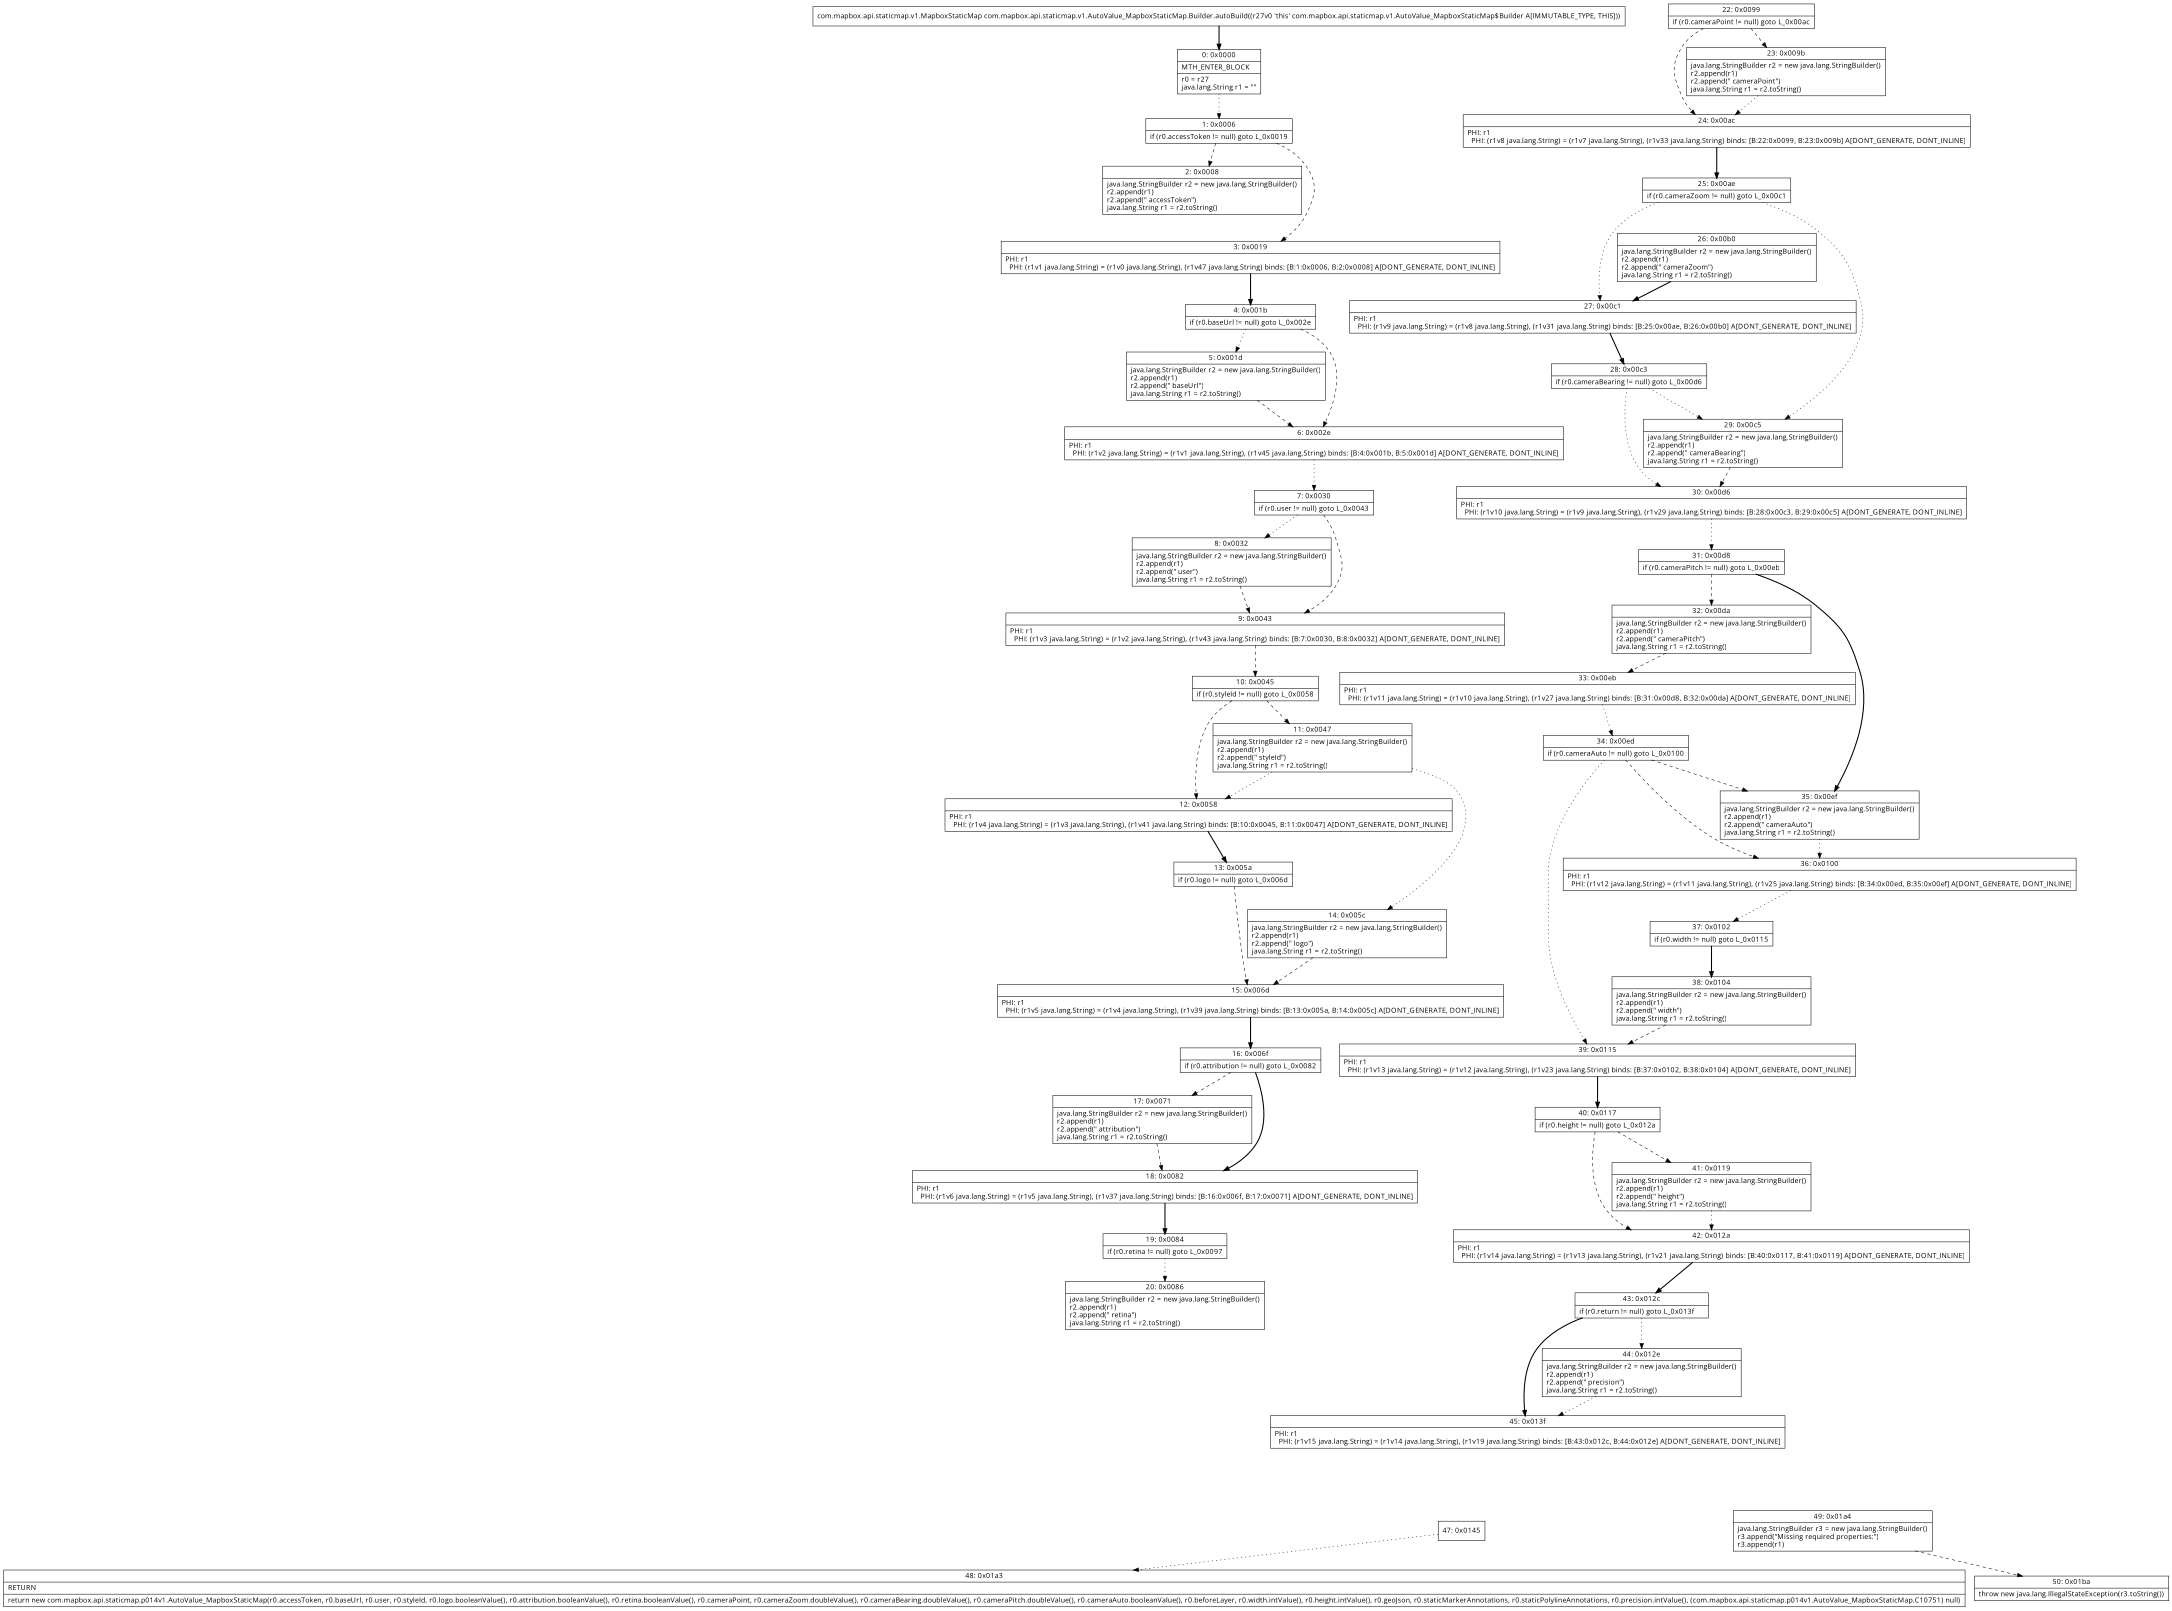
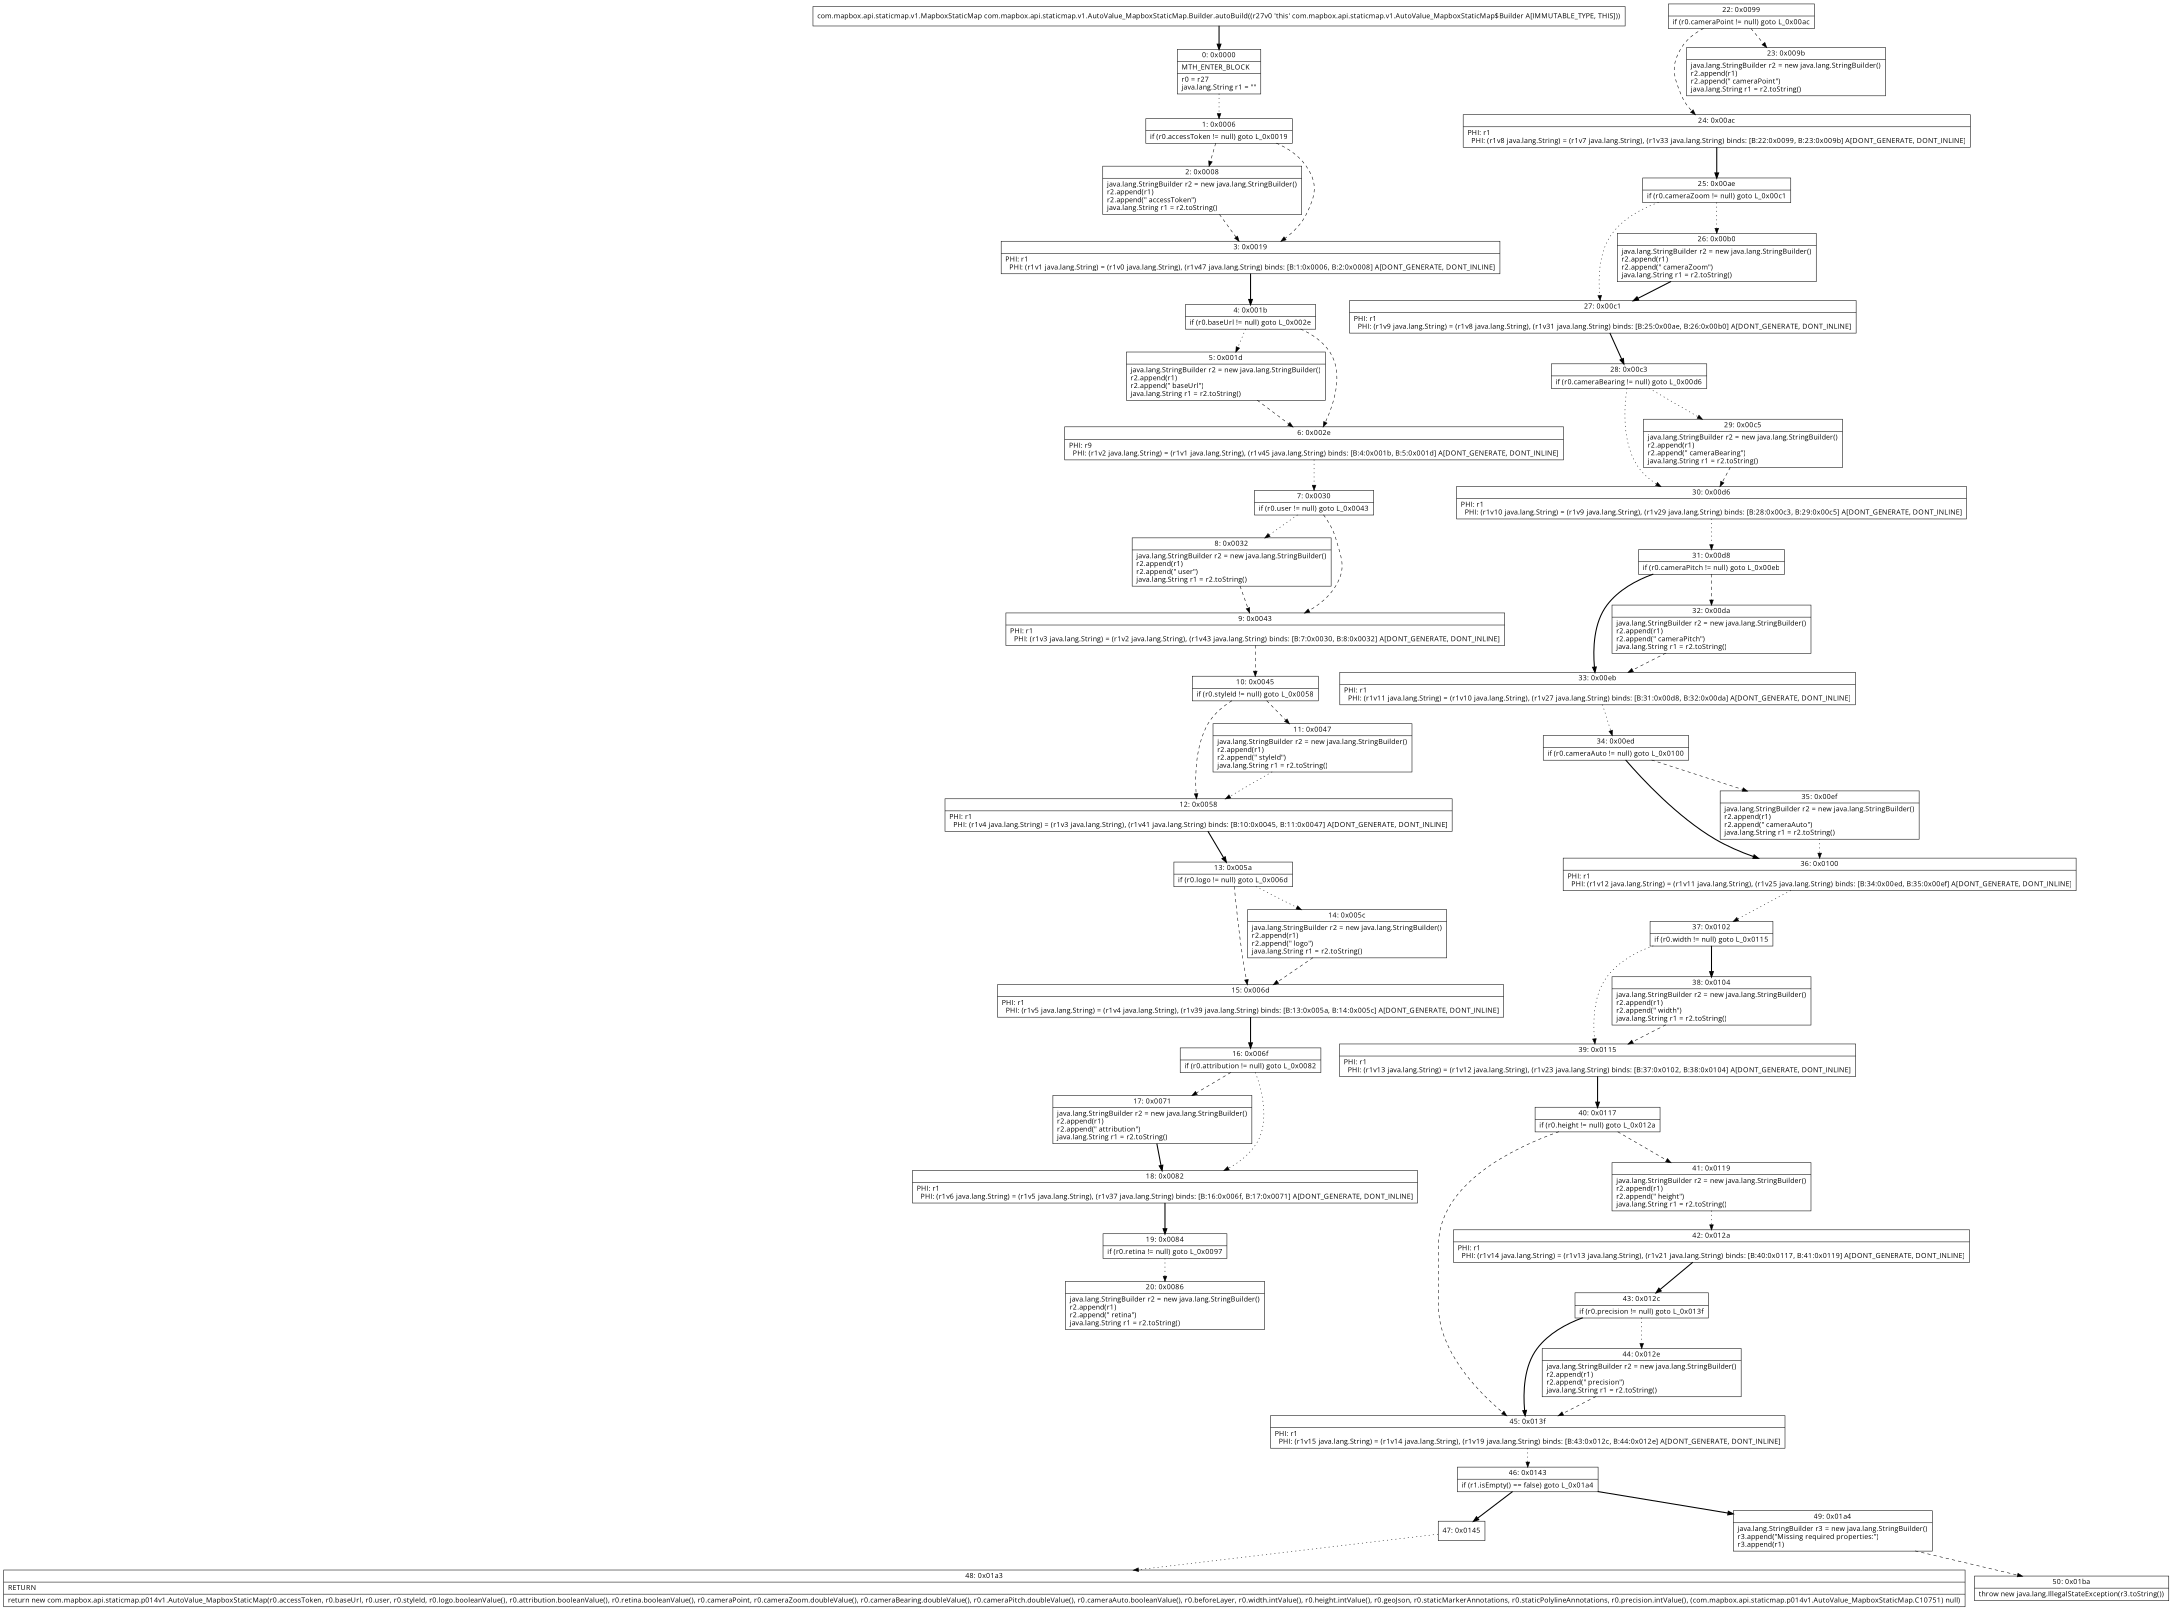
edge "23: 0x009b" -> "24: 0x00ac": removed
edge "2: 0x0008" -> "3: 0x0019": added
edge "25: 0x00ae" -> "29: 0x00c5": now "25: 0x00ae" -> "26: 0x00b0"
node "6: 0x002e": text "PHI: r1" -> "PHI: r9"
edge "31: 0x00d8" -> "35: 0x00ef": now "31: 0x00d8" -> "33: 0x00eb"
edge "34: 0x00ed" -> "36: 0x0100": style dashed -> bold
edge "11: 0x0047" -> "14: 0x005c": now "13: 0x005a" -> "14: 0x005c"
edge "34: 0x00ed" -> "39: 0x0115": now "37: 0x0102" -> "39: 0x0115"
edge "16: 0x006f" -> "18: 0x0082": style bold -> dotted
edge "17: 0x0071" -> "18: 0x0082": style dashed -> bold
edge "40: 0x0117" -> "42: 0x012a": now "40: 0x0117" -> "45: 0x013f"
node "43: 0x012c": text "if (r0.return != null) goto L_0x013f" -> "if (r0.precision != null) goto L_0x013f"
edge "44: 0x012e" -> "45: 0x013f": style dotted -> dashed
node "46: 0x0143": added
